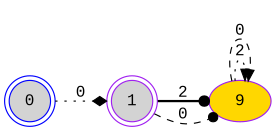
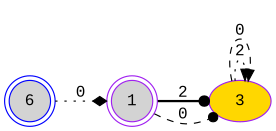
node "0": label "0" -> "6"
node "9": label "9" -> "3"
